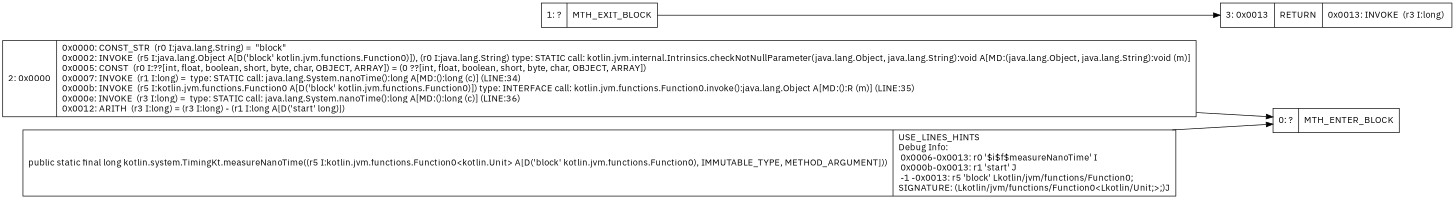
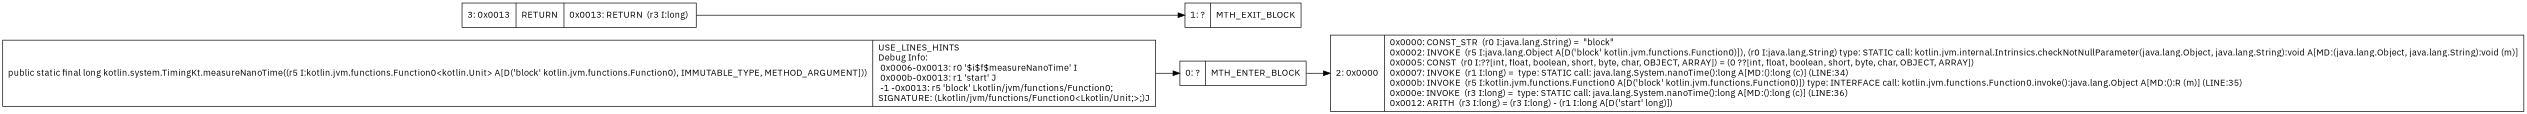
edge "1: ?" -> "3: 0x0013": reversed
node "3: 0x0013": text "0x0013: INVOKE  (r3 I:long)" -> "0x0013: RETURN  (r3 I:long)"
edge "2: 0x0000" -> "0: ?": reversed
